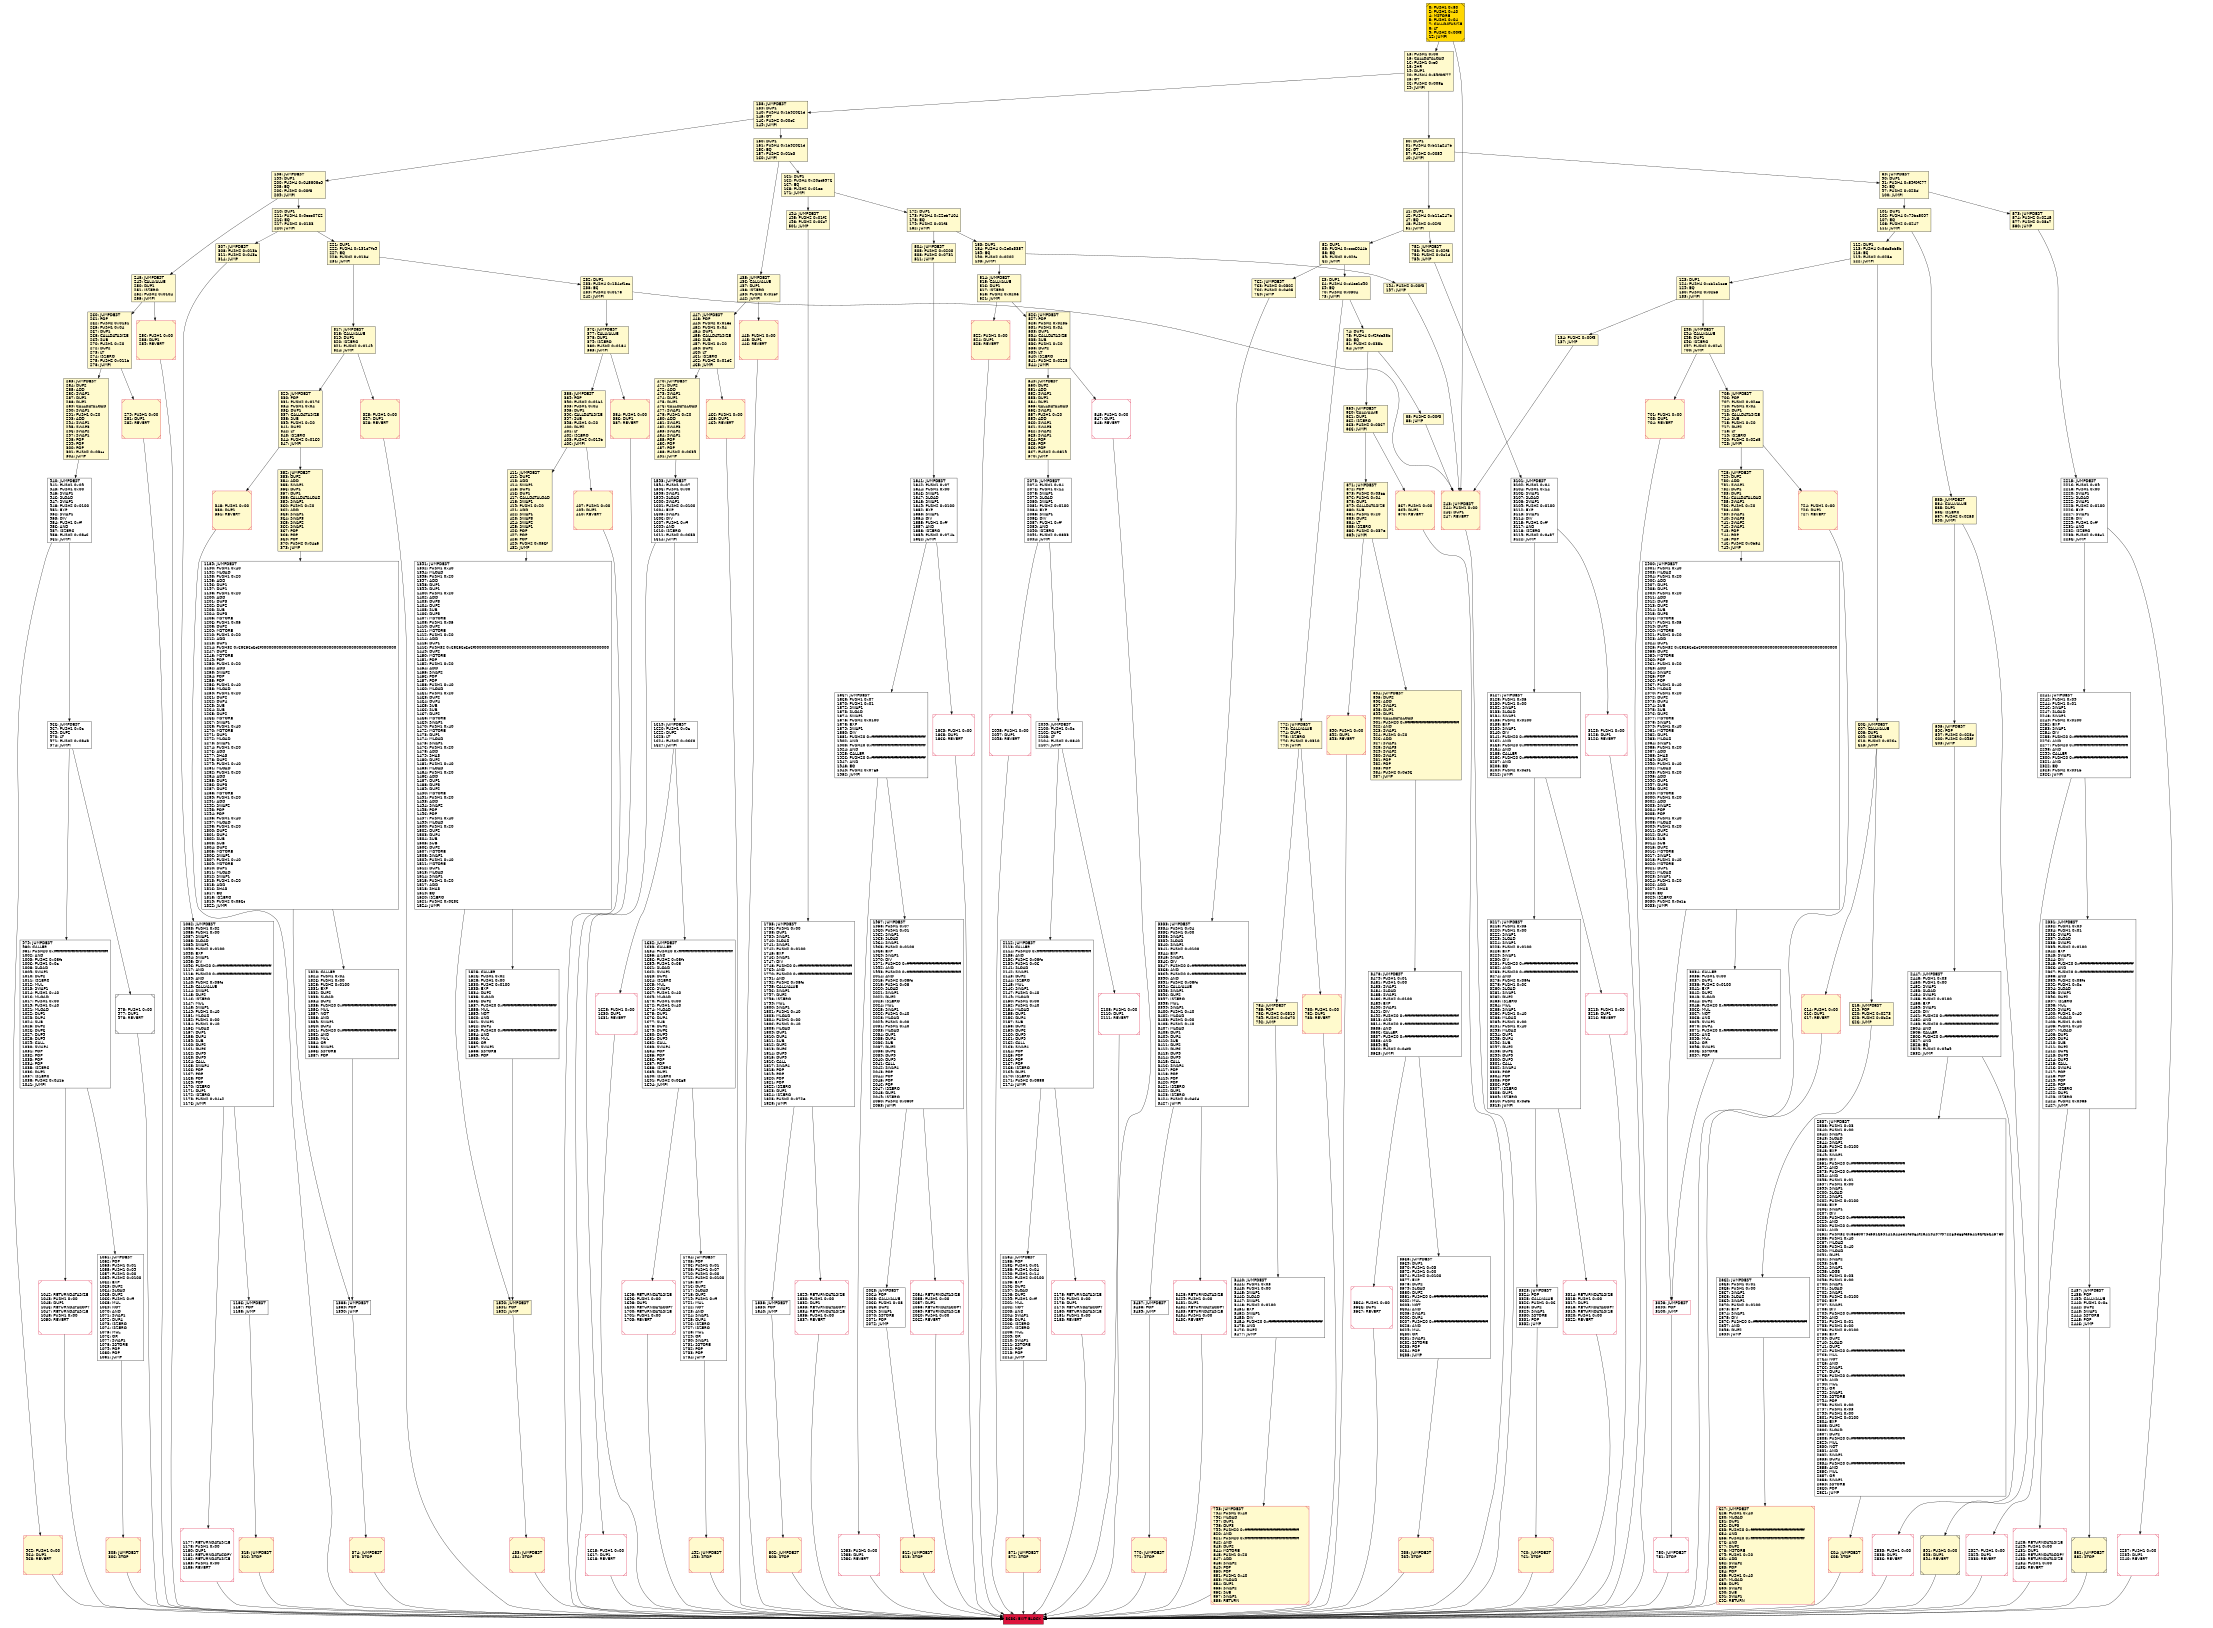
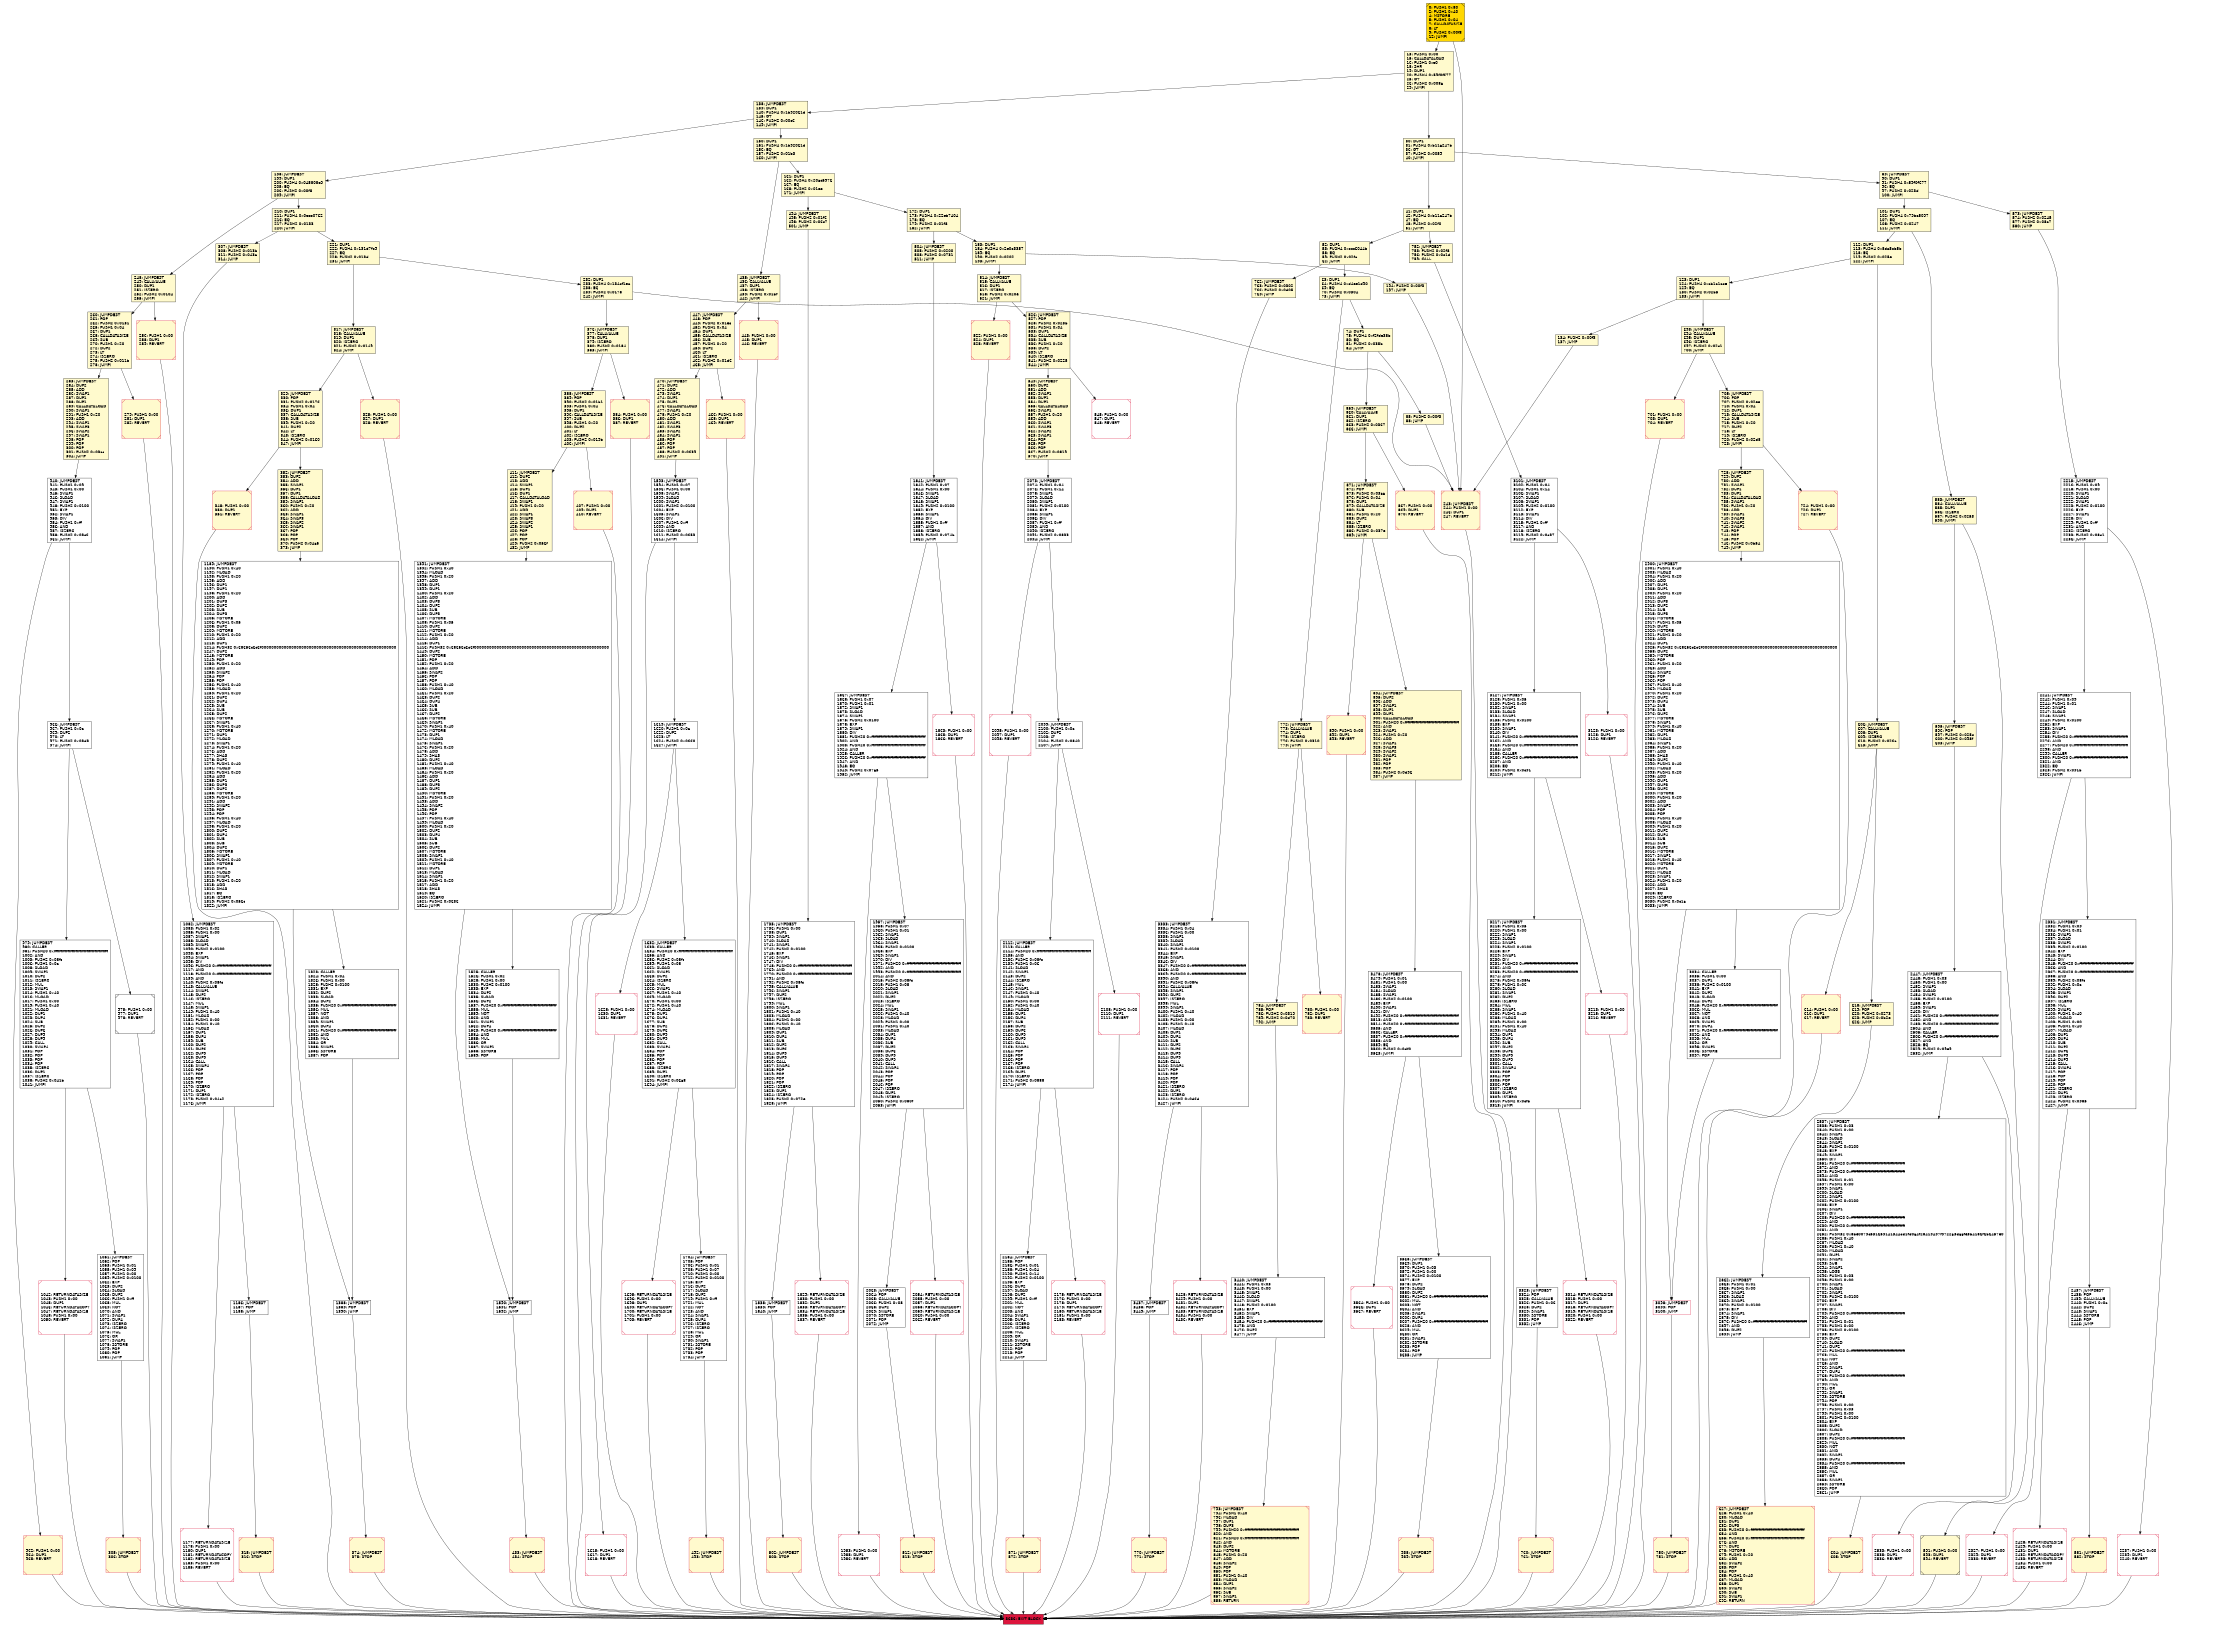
node "752: JUMPDEST 753: PUSH2 0x02f8 756: PUSH2 0x0c1d 759: JUMP": label "752: JUMPDEST 753: PUSH2 0x02f8 756: PUSH2 0x0c1d 759: JUMP" -> "752: JUMPDEST 753: PUSH2 0x02f8 756: PUSH2 0x0c1d 759: CALL"
edge "545: PUSH1 0x00 547: DUP1 548: REVERT" -> "3636: EXIT BLOCK": removed
node "1590: JUMPDEST 1591: POP 1592: JUMP": fillcolor lemonchiffon -> white
node "3437: JUMPDEST 3438: POP 3439: JUMP": label "3437: JUMPDEST 3438: POP 3439: JUMP" -> "3437: JUMPDEST 3438: POP 3449: JUMP"
edge "780: PUSH1 0x00 782: DUP1 783: REVERT" -> "3636: EXIT BLOCK": removed
node "750: JUMPDEST 751: STOP": fillcolor white -> lemonchiffon
node "581: JUMPDEST 582: STOP": color black -> crimson
